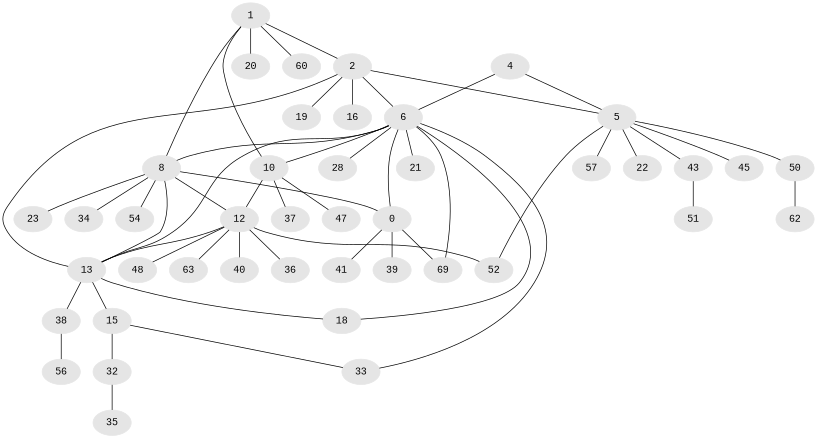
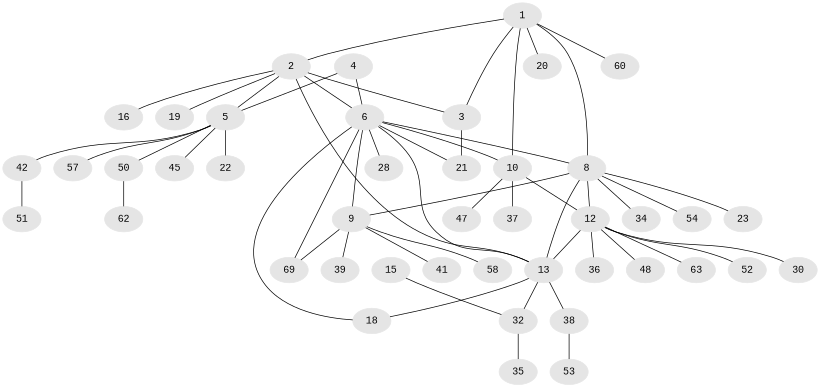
node "3": added
node "43": label "43" -> "42"
edge "5" -- "52": removed
node "0": label "0" -> "9"
node "40": label "40" -> "30"
node "58": added
edge "13" -- "15": now "13" -- "32"
node "56": label "56" -> "53"
node "33": removed
